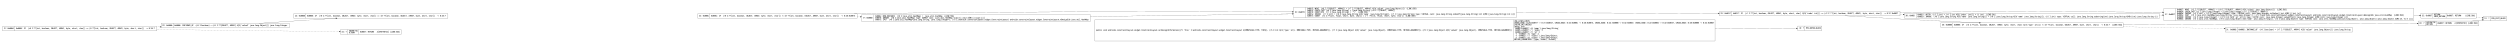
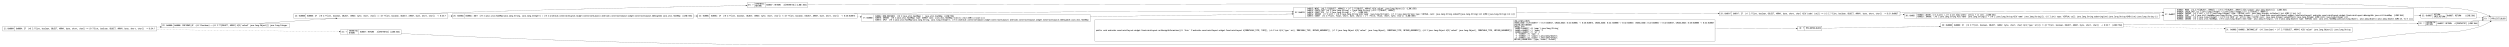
node "35: ?": added
node "25: 0x000a": added
edge "29: 0x001f" -> "20: 0x0000": now "18: ?" -> "20: 0x0000"
edge "34: ?" -> "19: ?": added
